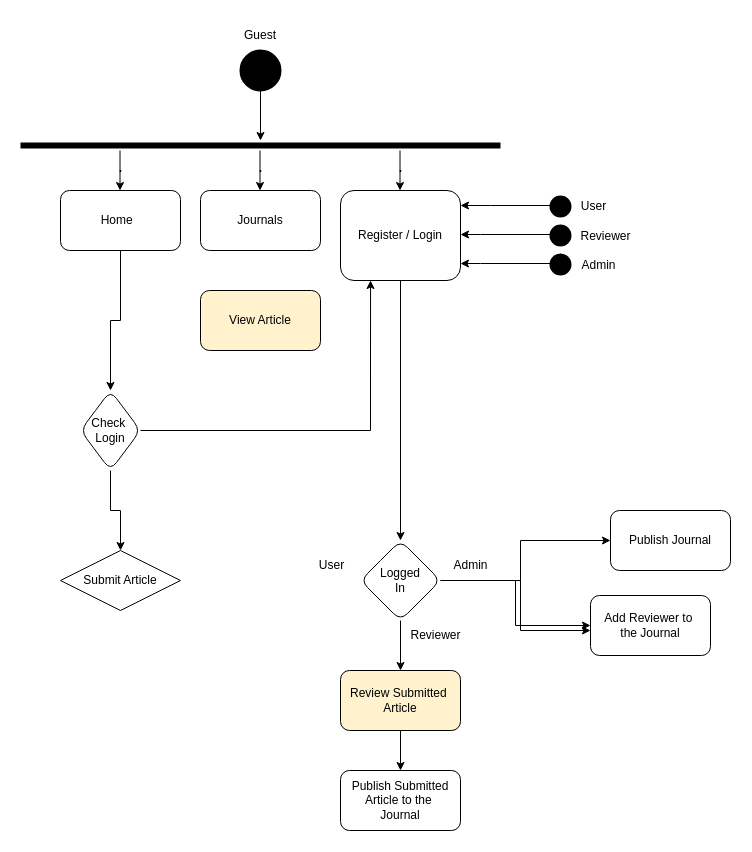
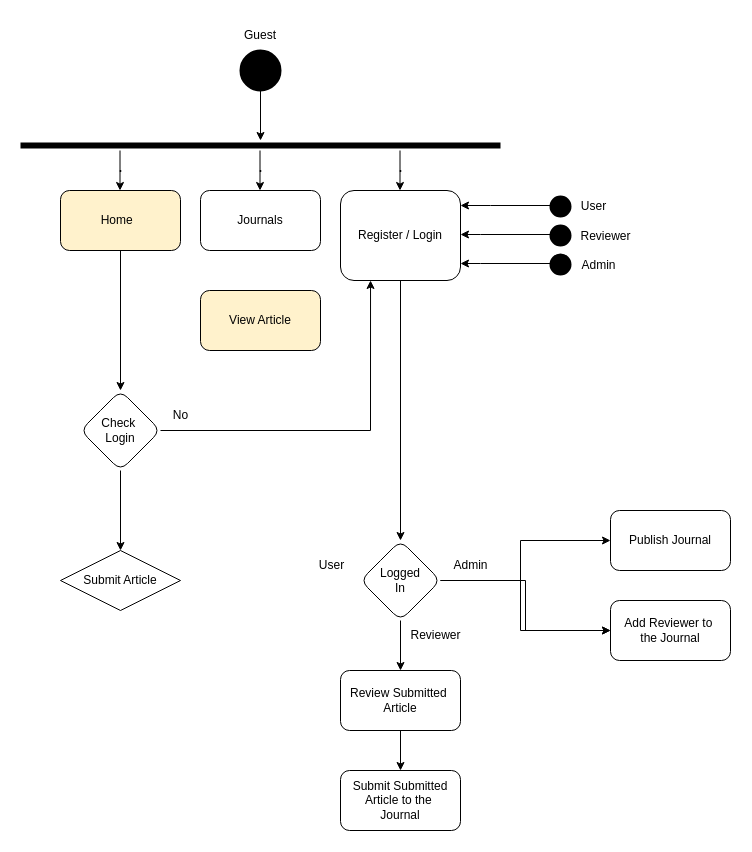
node "Home": fillcolor #ffffff -> #fff2cc
node "No": added
node "Check Login": size 60x80 -> 80x80
node "Add Reviewer to the Journal": moved (651, 626) -> (671, 631)
node "Review Submitted Article": fillcolor #fff2cc -> #ffffff
node "Publish Submitted Article to the Journal": label "Publish Submitted Article to the Journal" -> "Submit Submitted Article to the Journal"
